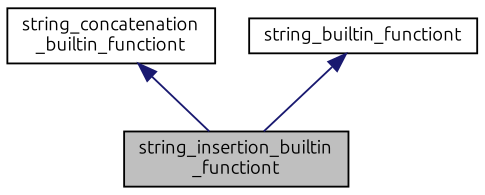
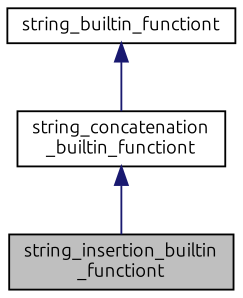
edge "string_insertion_builtin _functiont" -> "string_builtin_functiont": now "string_concatenation _builtin_functiont" -> "string_builtin_functiont"
